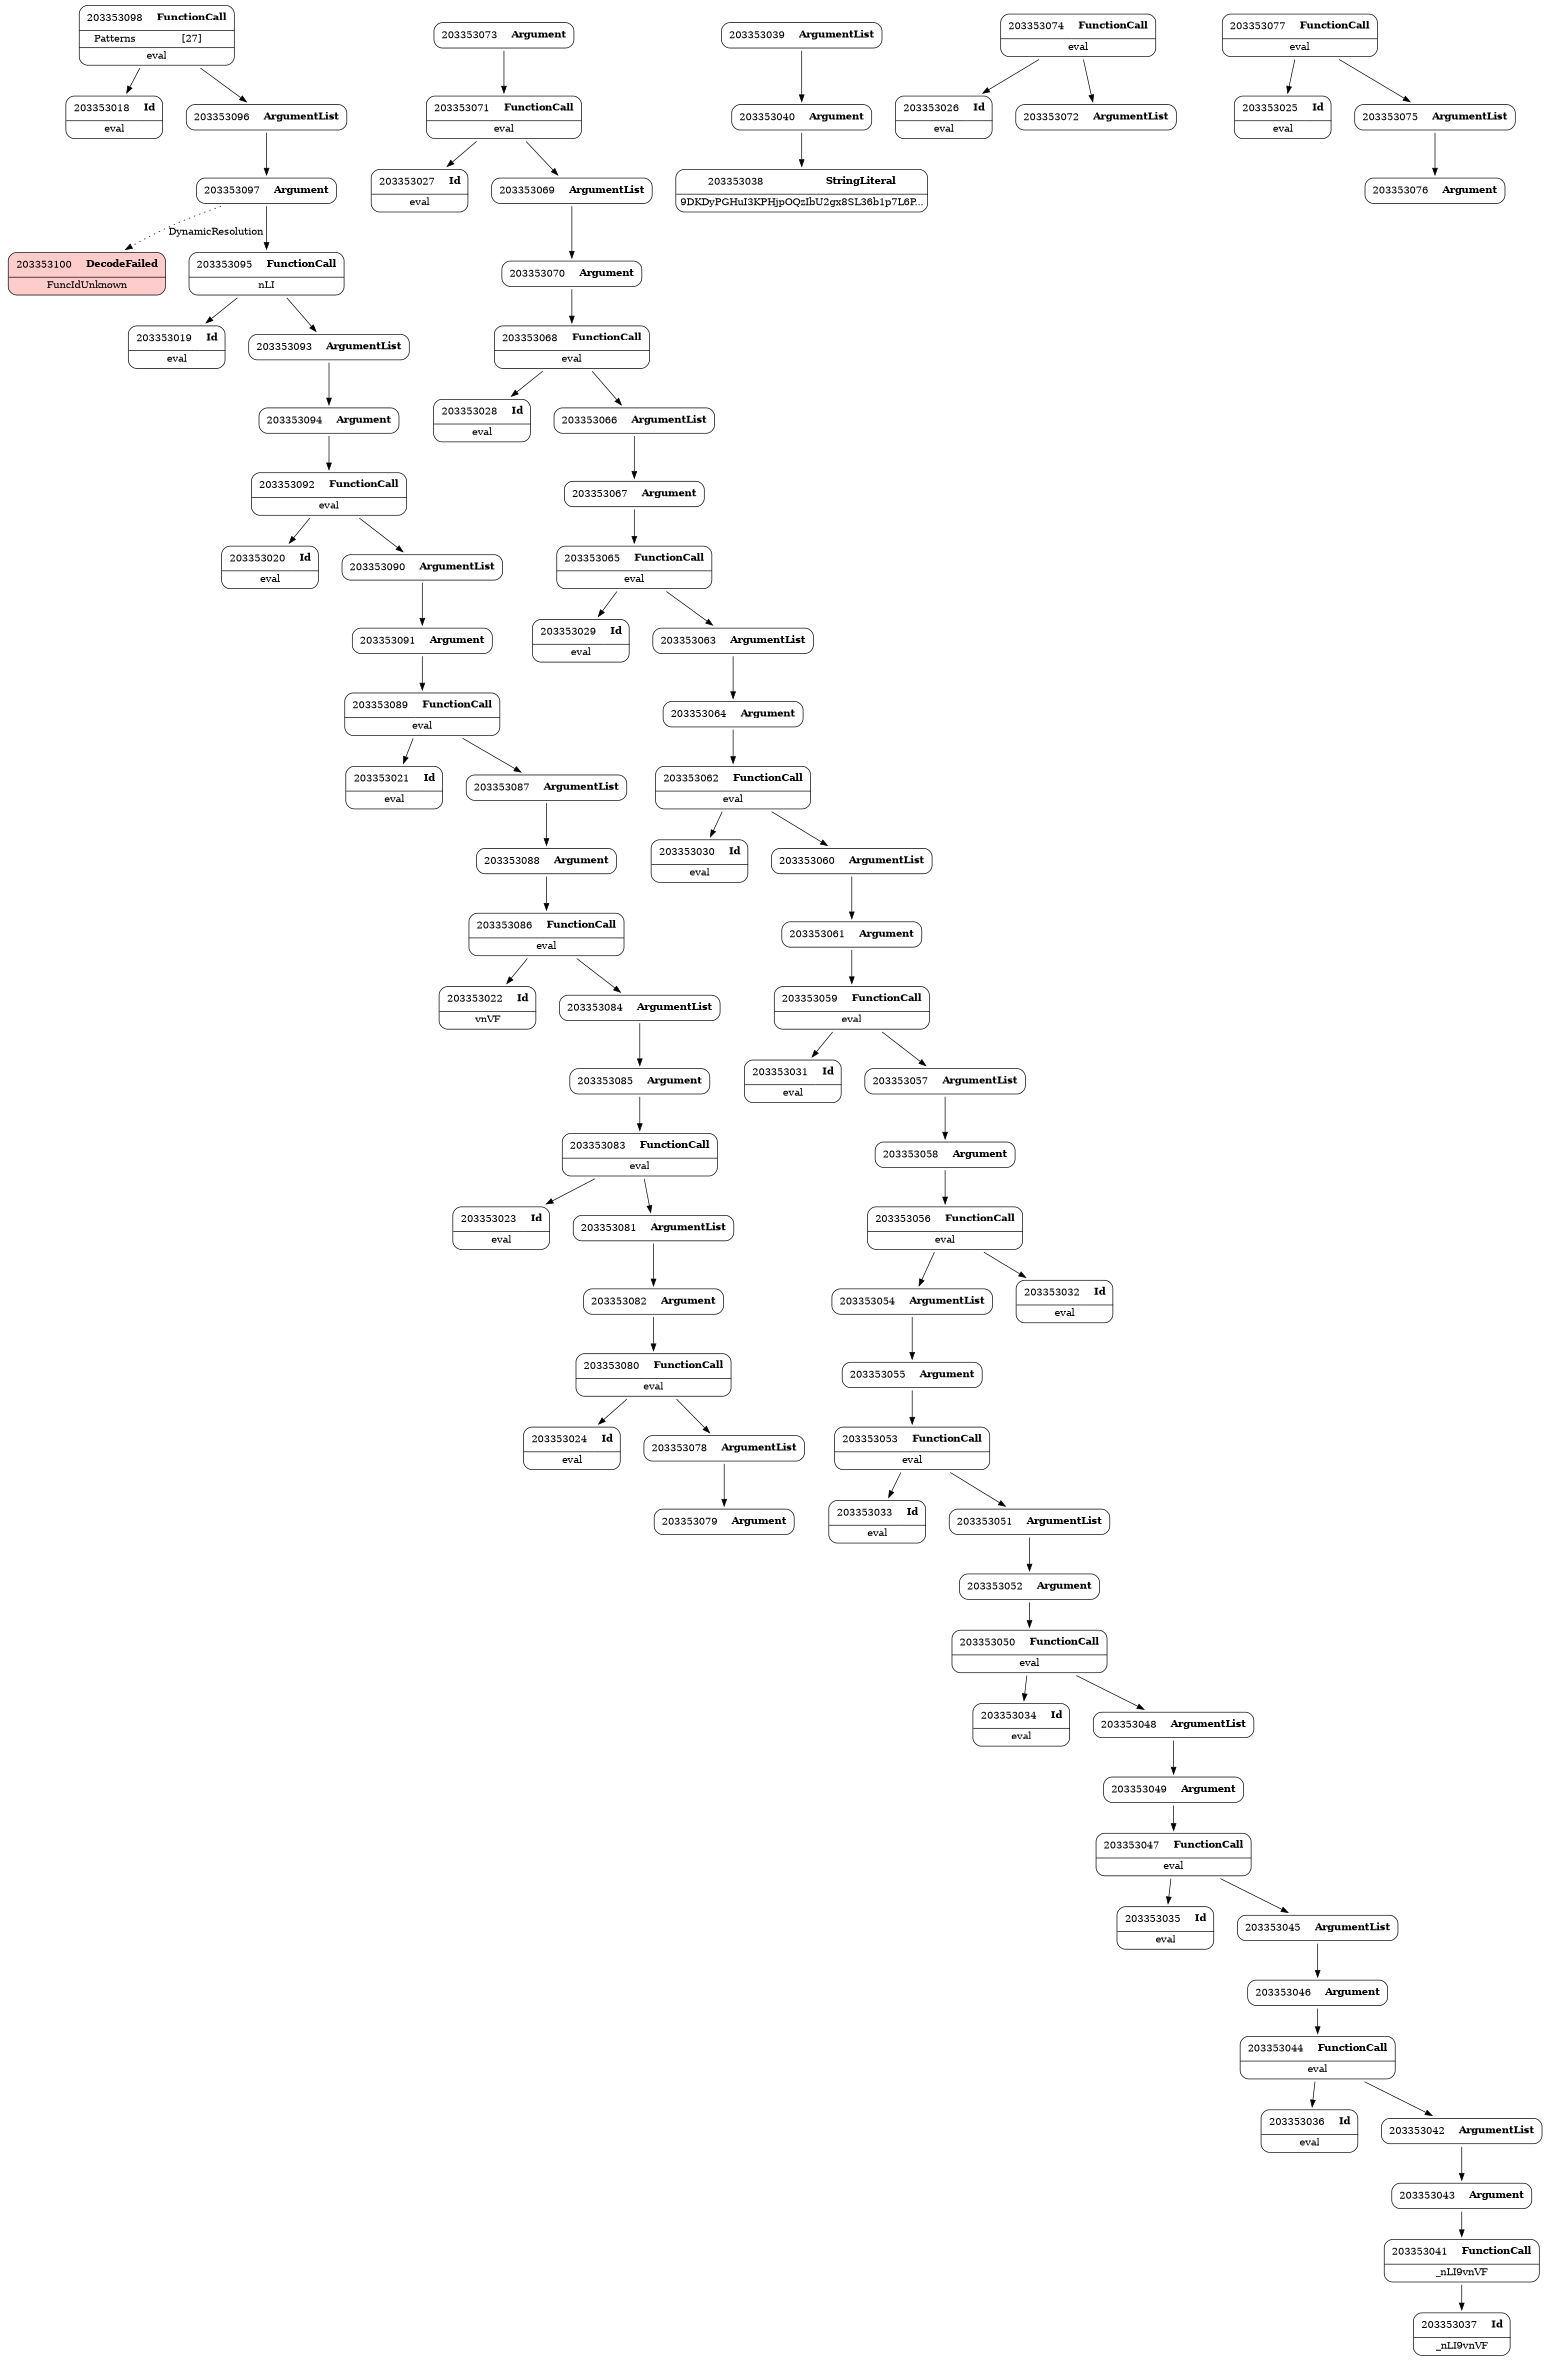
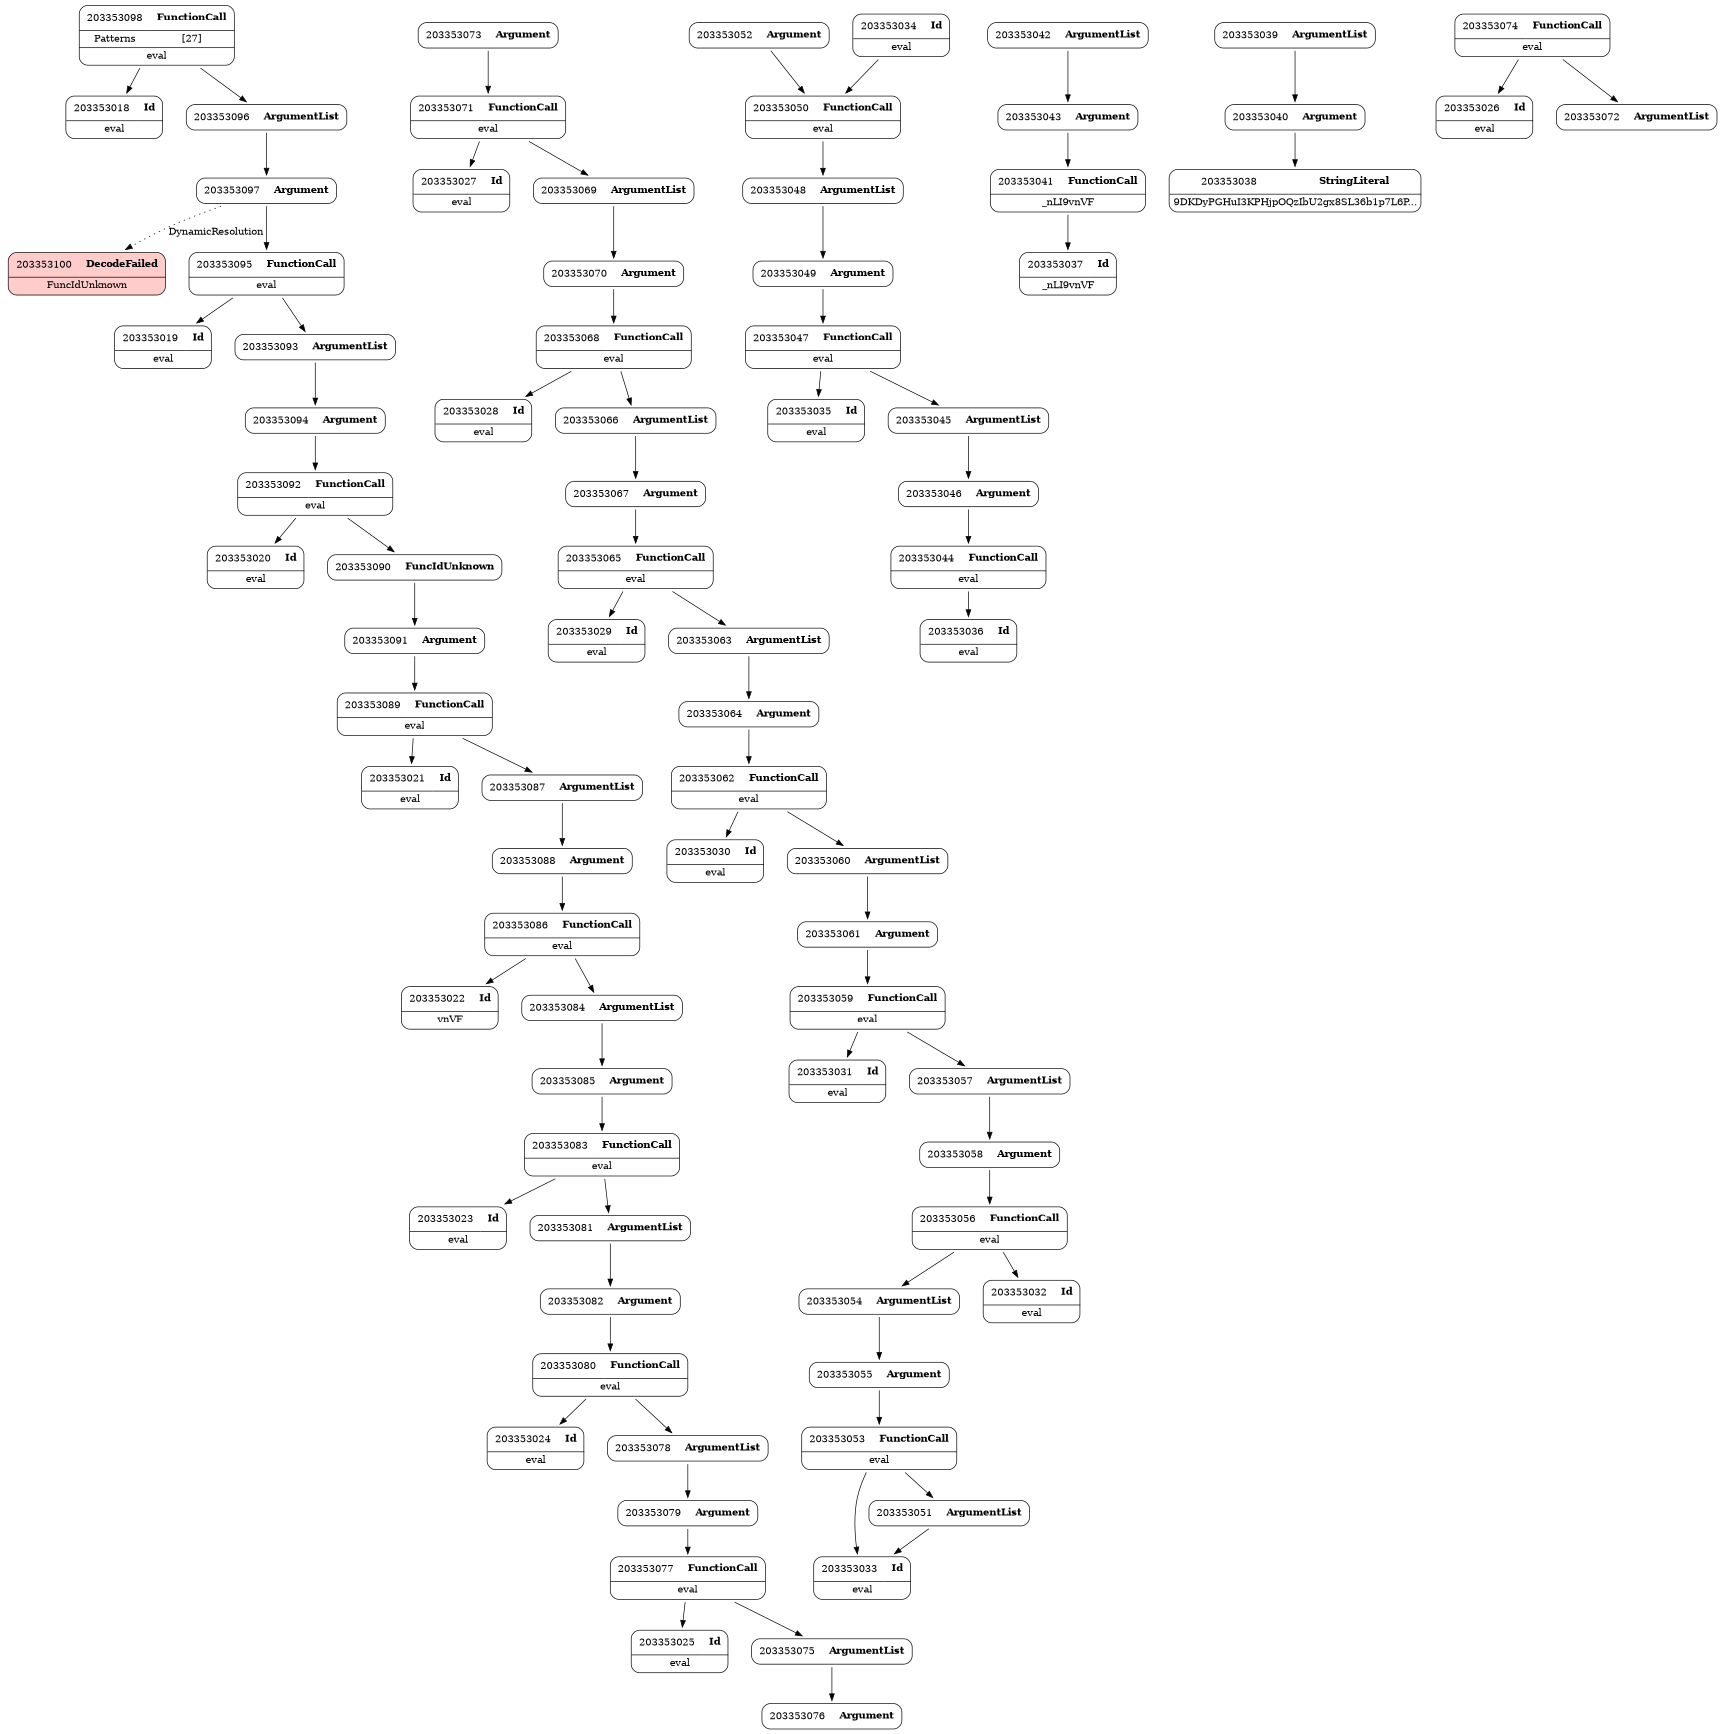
node "203353095": text "nLI" -> "eval"
node "203353090": text "ArgumentList" -> "FuncIdUnknown"
edge "203353079" -> "203353077": added
edge "203353051" -> "203353052": now "203353051" -> "203353033"
edge "203353050" -> "203353034": reversed
edge "203353044" -> "203353042": removed
